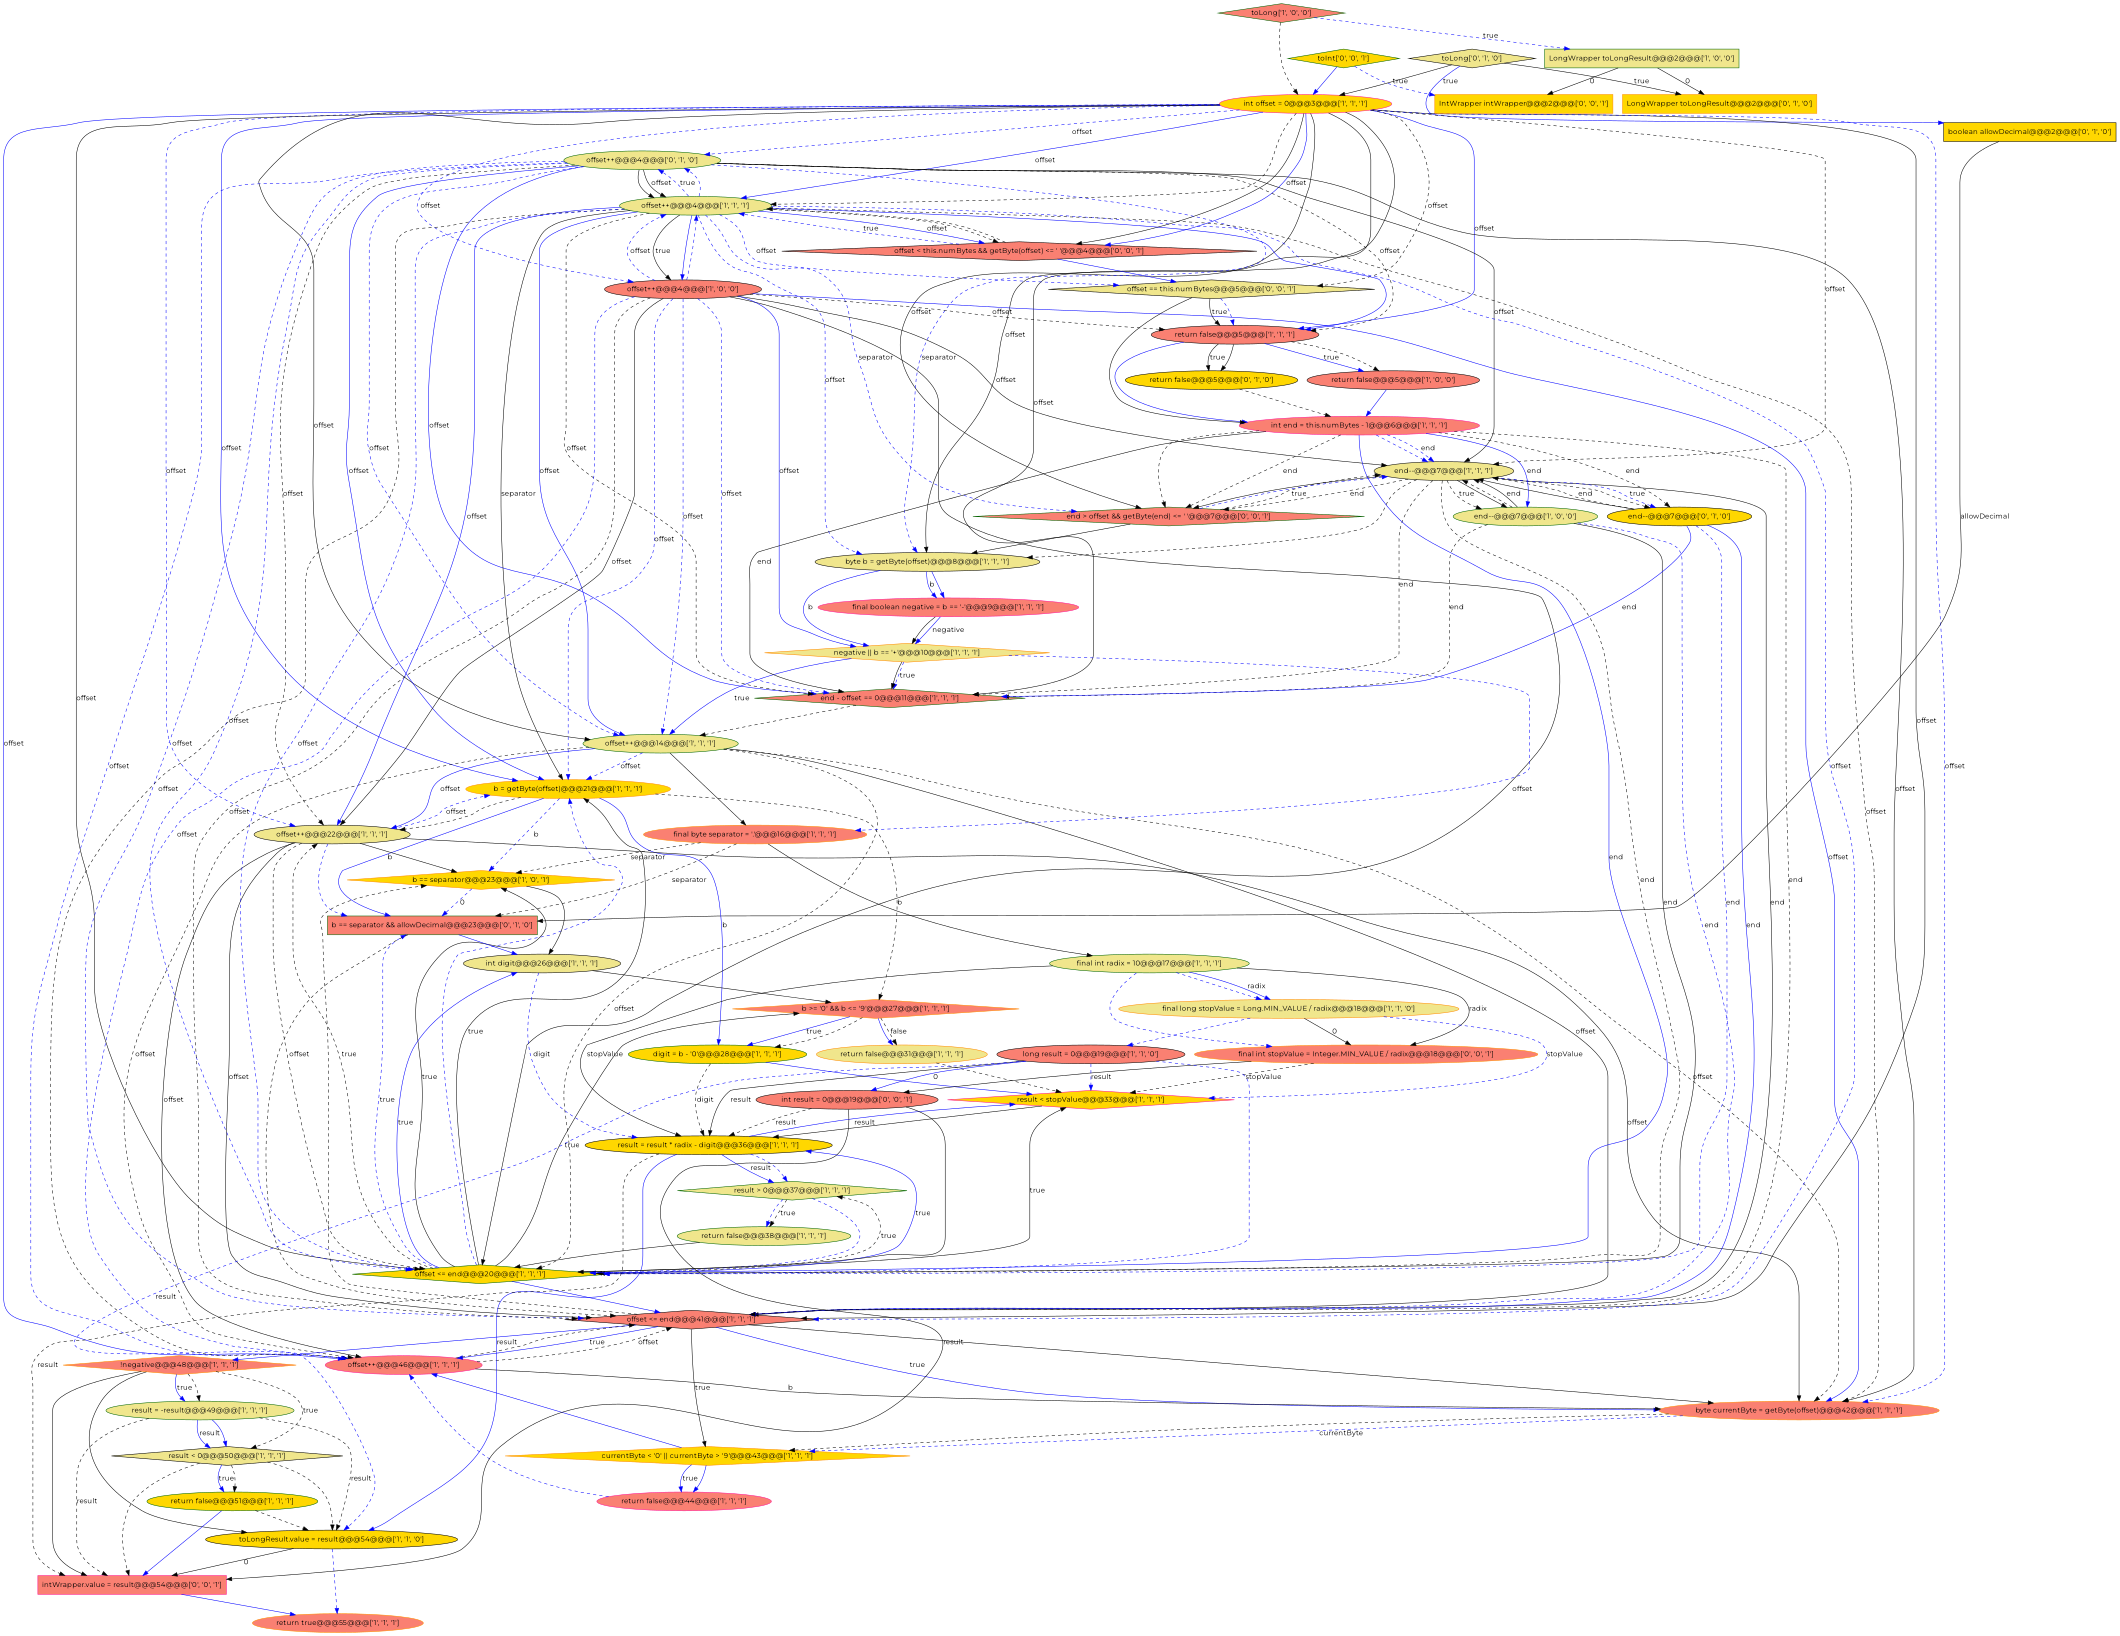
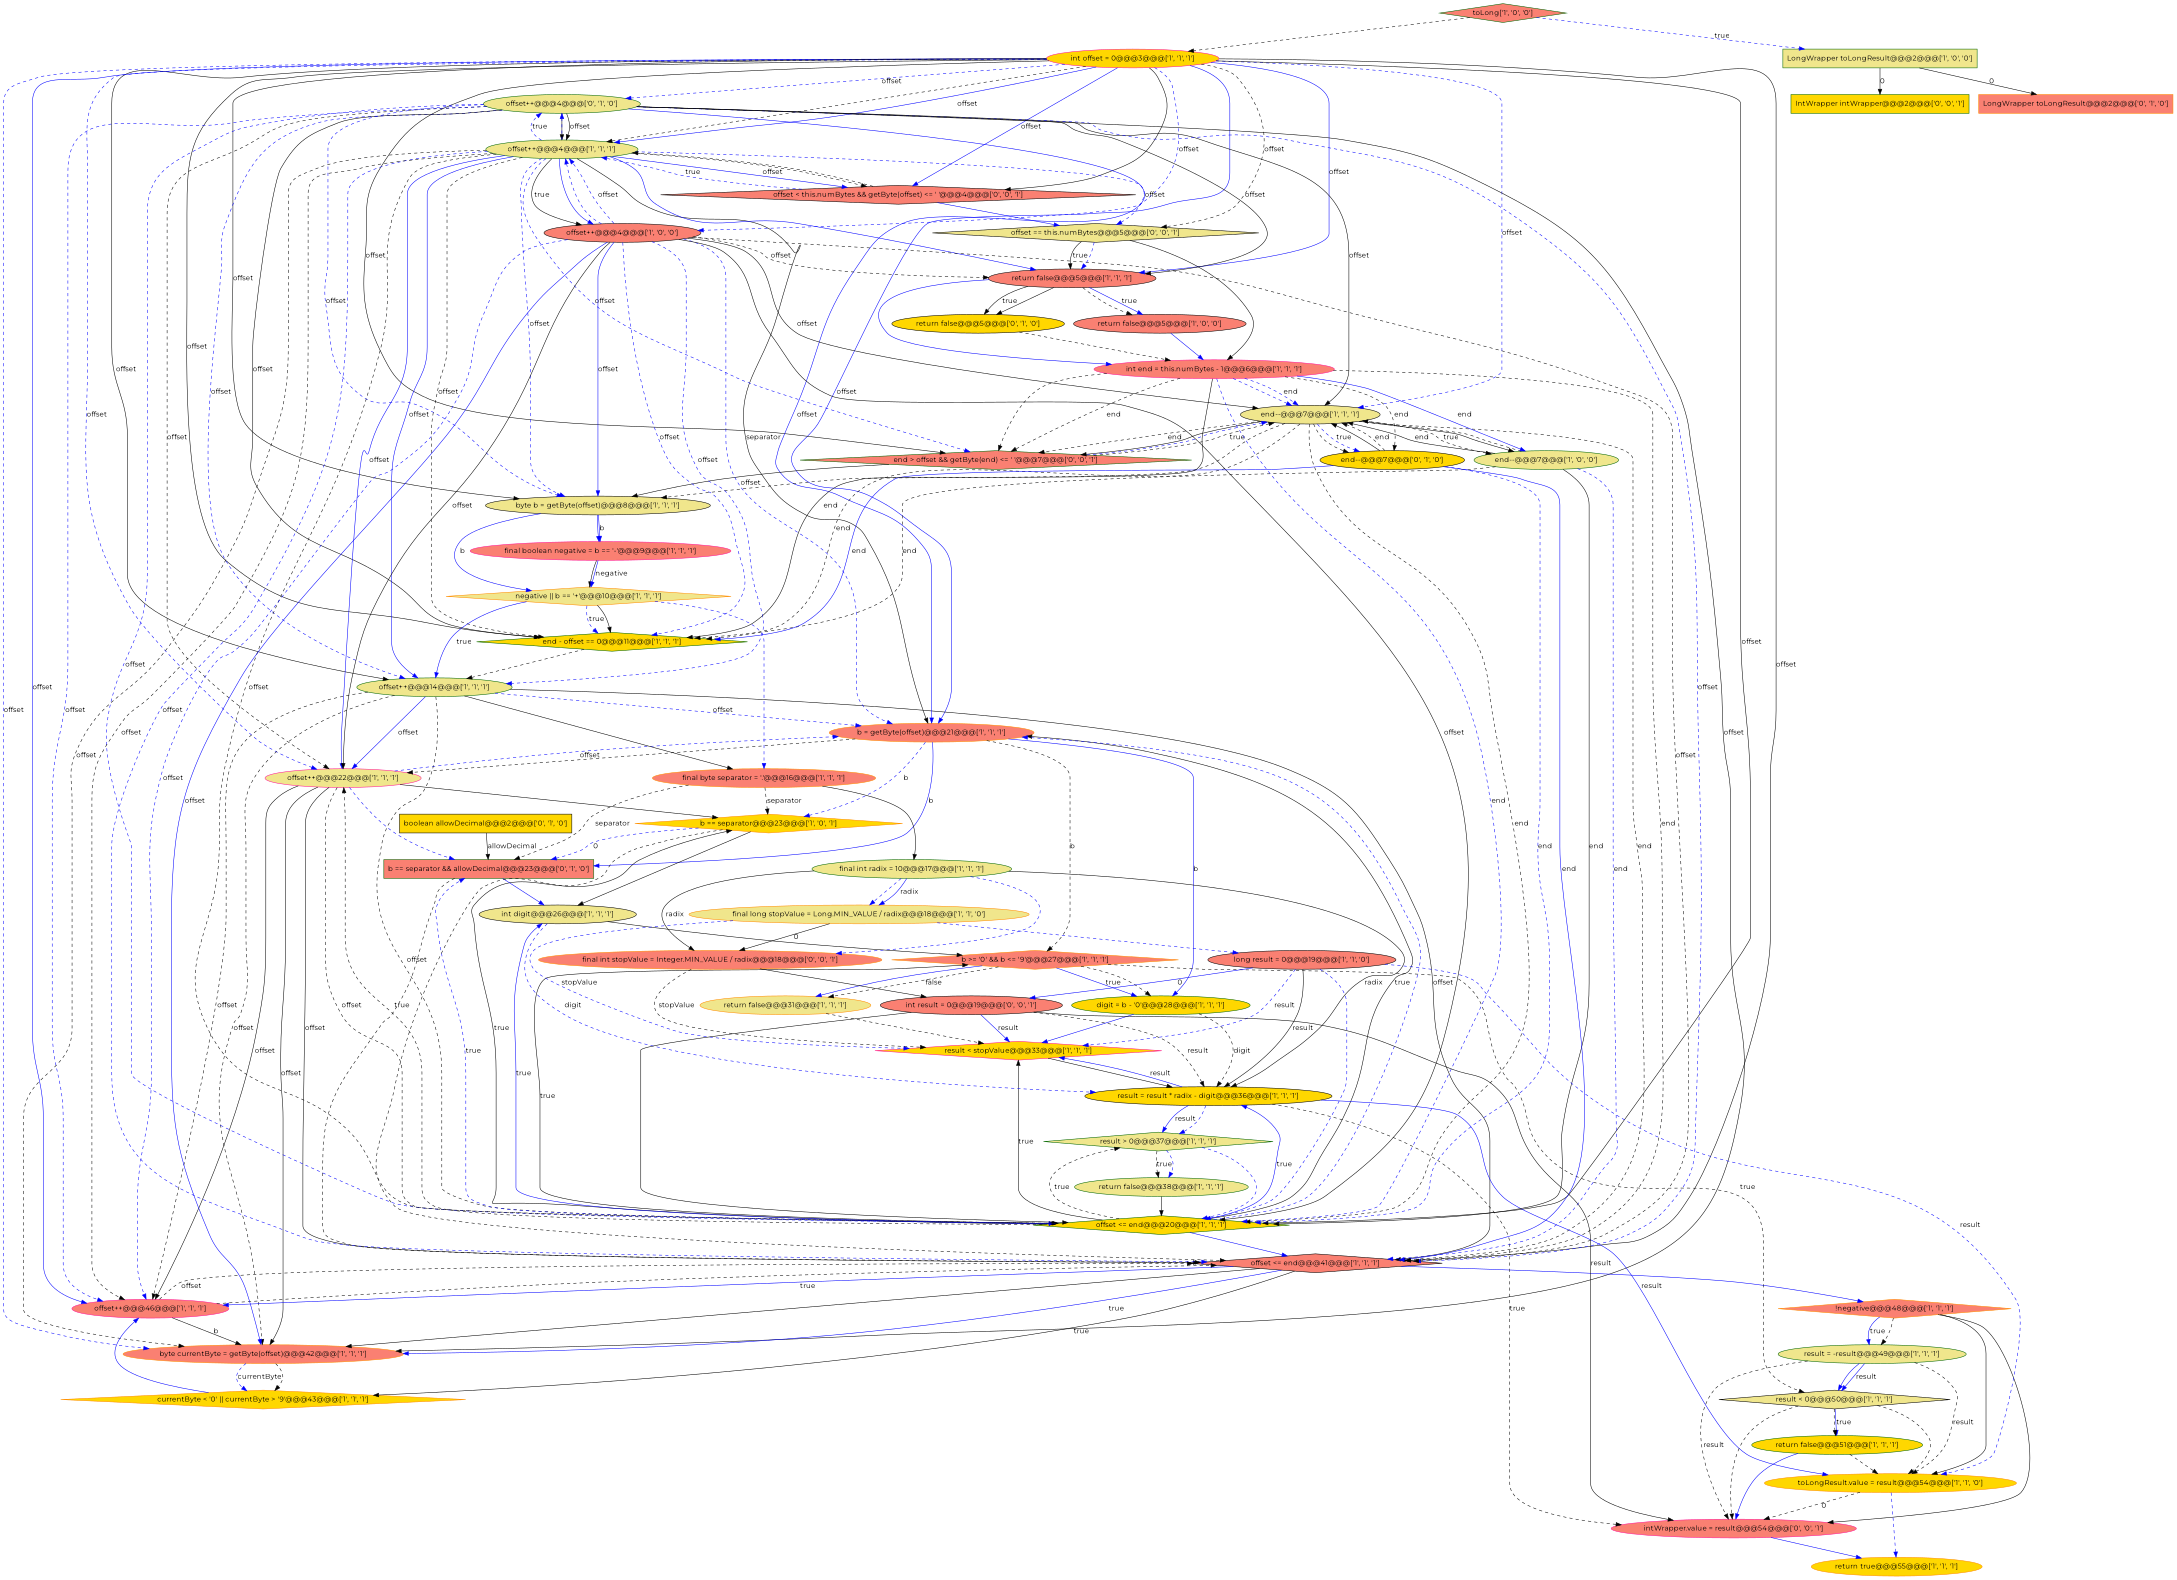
node "toInt['0', '0', '1']": removed
node "toLong['0', '1', '0']": removed
node "IntWrapper intWrapper@@@2@@@['0', '0', '1']": color darkorange -> darkgreen
node "LongWrapper toLongResult@@@2@@@['0', '1', '0']": fillcolor gold -> salmon
edge "offset++@@@4@@@['0', '1', '0']" -> "return false@@@5@@@['1', '1', '1']": style dashed -> solid
edge "int offset = 0@@@3@@@['1', '1', '1']" -> "end--@@@7@@@['1', '1', '1']": color black -> blue
edge "offset++@@@4@@@['1', '1', '1']" -> "end > offset && getByte(end) <= ' '@@@7@@@['0', '0', '1']": label "separator" -> "offset"
edge "offset++@@@4@@@['0', '1', '0']" -> "byte b = getByte(offset)@@@8@@@['1', '1', '1']": label "separator" -> "offset"
edge "offset++@@@4@@@['1', '0', '0']" -> "negative || b == '+'@@@10@@@['1', '1', '1']": now "offset++@@@4@@@['1', '0', '0']" -> "byte b = getByte(offset)@@@8@@@['1', '1', '1']"
edge "offset++@@@4@@@['0', '1', '0']" -> "end - offset == 0@@@11@@@['1', '1', '1']": color blue -> black
edge "offset++@@@4@@@['1', '1', '1']" -> "offset <= end@@@20@@@['1', '1', '1']": color blue -> black
node "end - offset == 0@@@11@@@['1', '1', '1']": fillcolor salmon -> gold
node "b = getByte(offset)@@@21@@@['1', '1', '1']": fillcolor gold -> salmon
node "offset++@@@22@@@['1', '1', '1']": color black -> deeppink
edge "int result = 0@@@19@@@['0', '0', '1']" -> "result < stopValue@@@33@@@['1', '1', '1']": added, label "result"
edge "final int radix = 10@@@17@@@['1', '1', '1']" -> "result = result * radix - digit@@@36@@@['1', '1', '1']": label "stopValue" -> "radix"
edge "offset <= end@@@41@@@['1', '1', '1']" -> "b == separator@@@23@@@['1', '0', '1']": reversed
edge "int end = this.numBytes - 1@@@6@@@['1', '1', '1']" -> "offset <= end@@@20@@@['1', '1', '1']": style solid -> dashed
edge "end--@@@7@@@['1', '1', '1']" -> "offset <= end@@@41@@@['1', '1', '1']": style solid -> dashed
edge "result = result * radix - digit@@@36@@@['1', '1', '1']" -> "intWrapper.value = result@@@54@@@['0', '0', '1']": label "result" -> "true"
edge "!negative@@@48@@@['1', '1', '1']" -> "result < 0@@@50@@@['1', '1', '1']": now "b >= '0' && b <= '9'@@@27@@@['1', '1', '1']" -> "result < 0@@@50@@@['1', '1', '1']"
node "return false@@@44@@@['1', '1', '1']": removed
node "toLongResult.value = result@@@54@@@['1', '1', '0']": color black -> darkorange
edge "toLongResult.value = result@@@54@@@['1', '1', '0']" -> "intWrapper.value = result@@@54@@@['0', '0', '1']": style solid -> dashed
node "intWrapper.value = result@@@54@@@['0', '0', '1']": shape box -> ellipse
node "return true@@@55@@@['1', '1', '1']": fillcolor salmon -> gold
